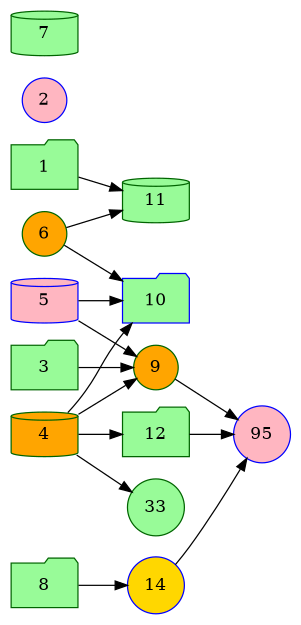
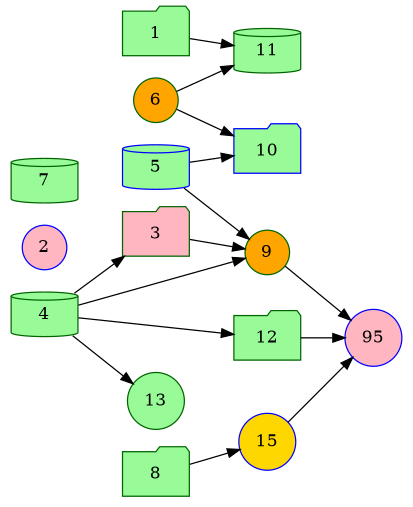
node "5": fillcolor lightpink -> palegreen
node "3": fillcolor palegreen -> lightpink
edge "4" -> "10": now "4" -> "3"
node "4": fillcolor orange -> palegreen
node "33": label "33" -> "13"
node "14": label "14" -> "15"
